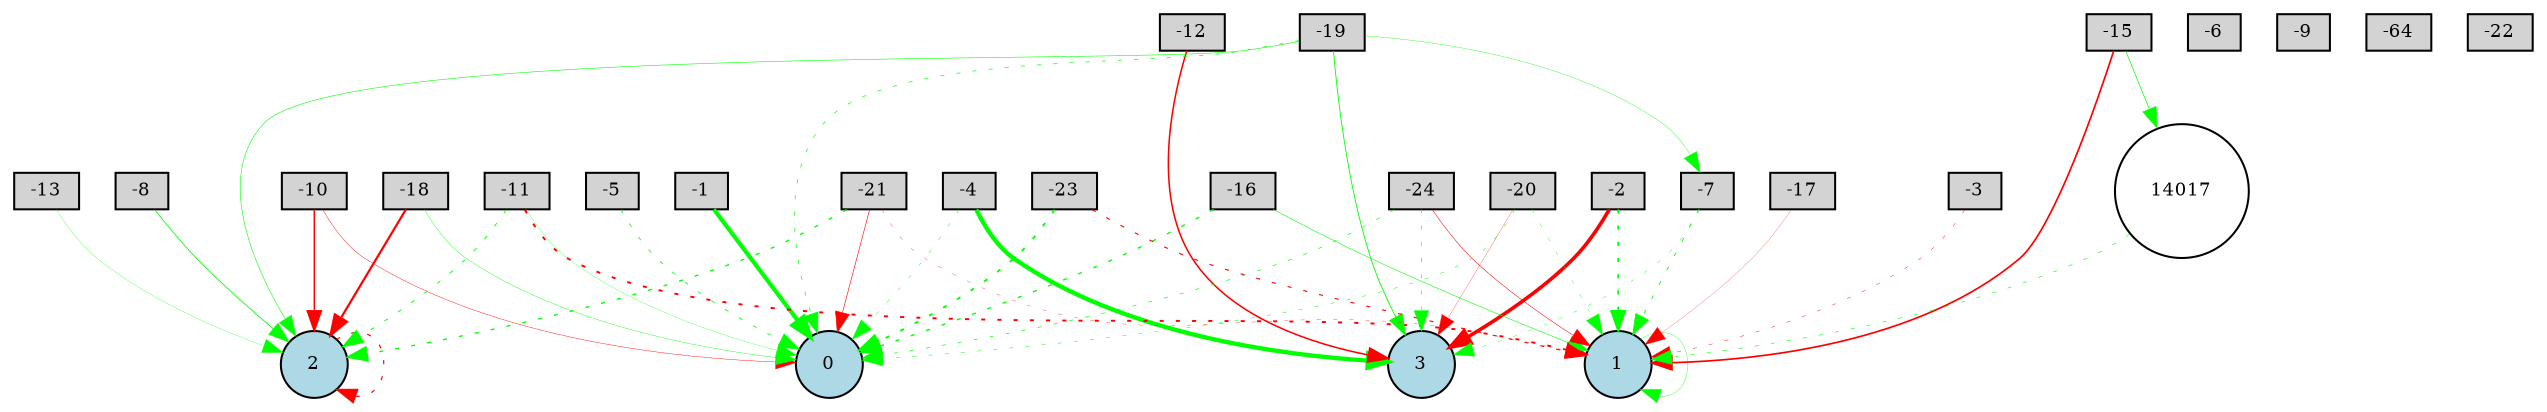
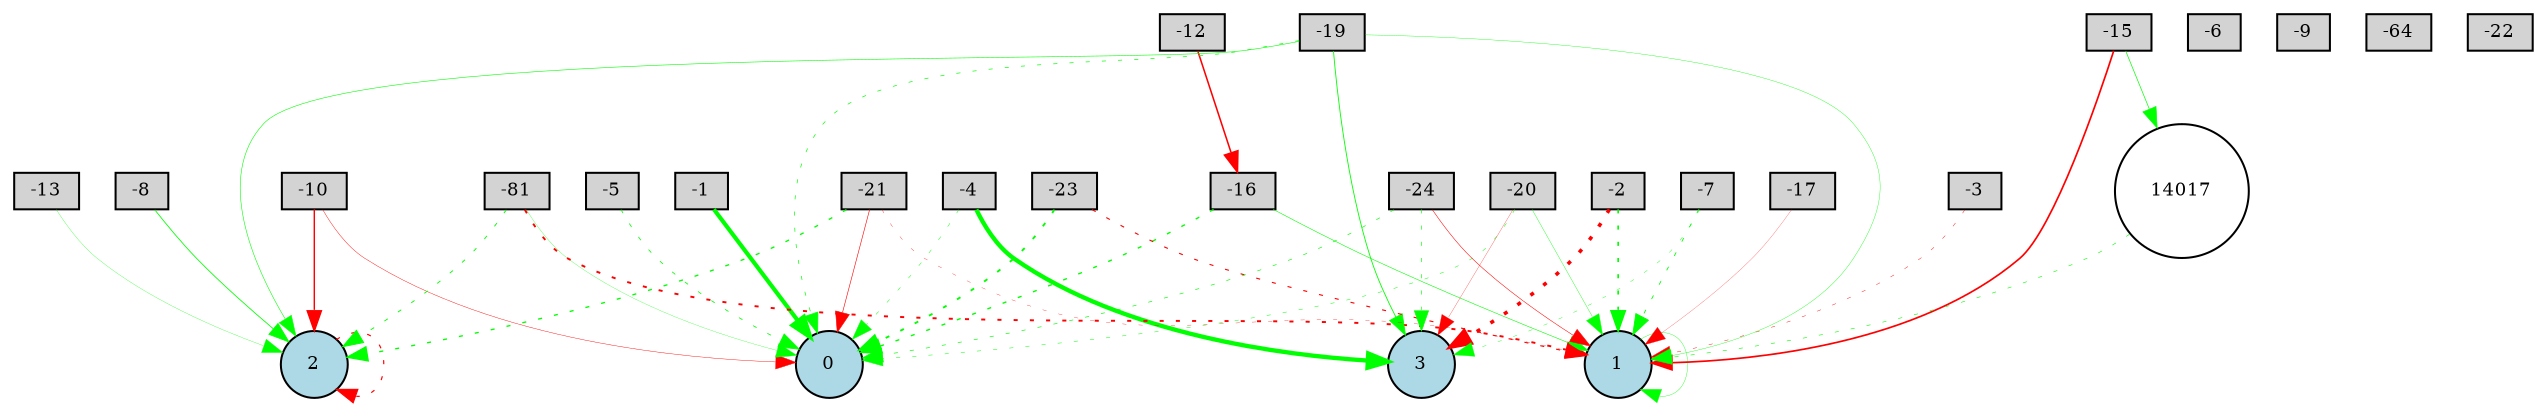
edge "-19" -> "-7": now "-19" -> "1"
node "-18": removed
node "-11": label "-11" -> "-81"
edge "-12" -> "3": now "-12" -> "-16"
edge "-20" -> "1": style dotted -> solid
edge "-2" -> "3": style solid -> dotted
